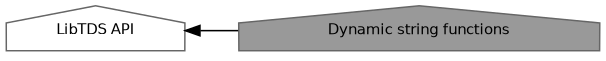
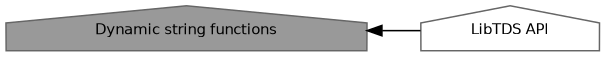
edge "Dynamic string functions" -> "LibTDS API": reversed
